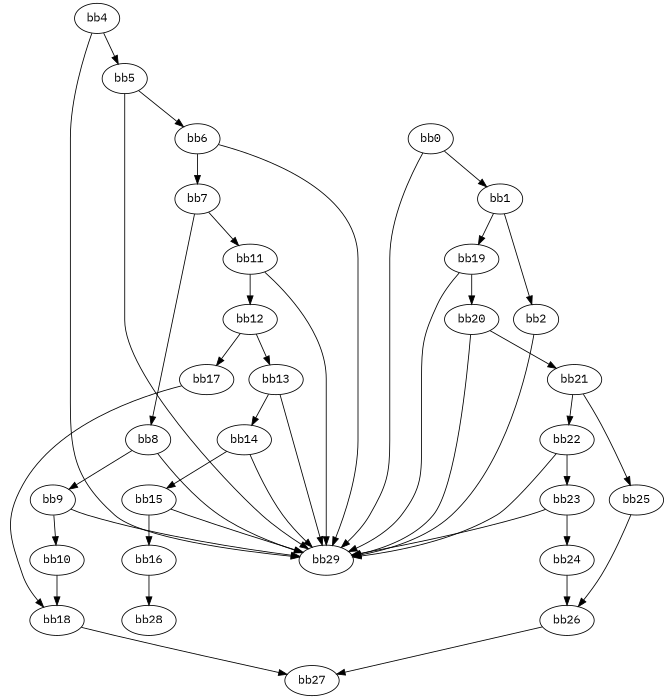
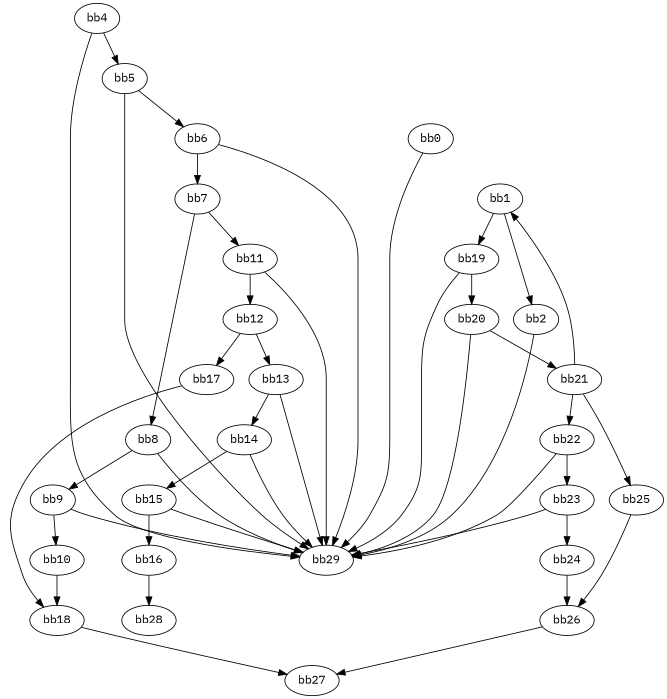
edge "bb0" -> "bb1": now "bb21" -> "bb1"
